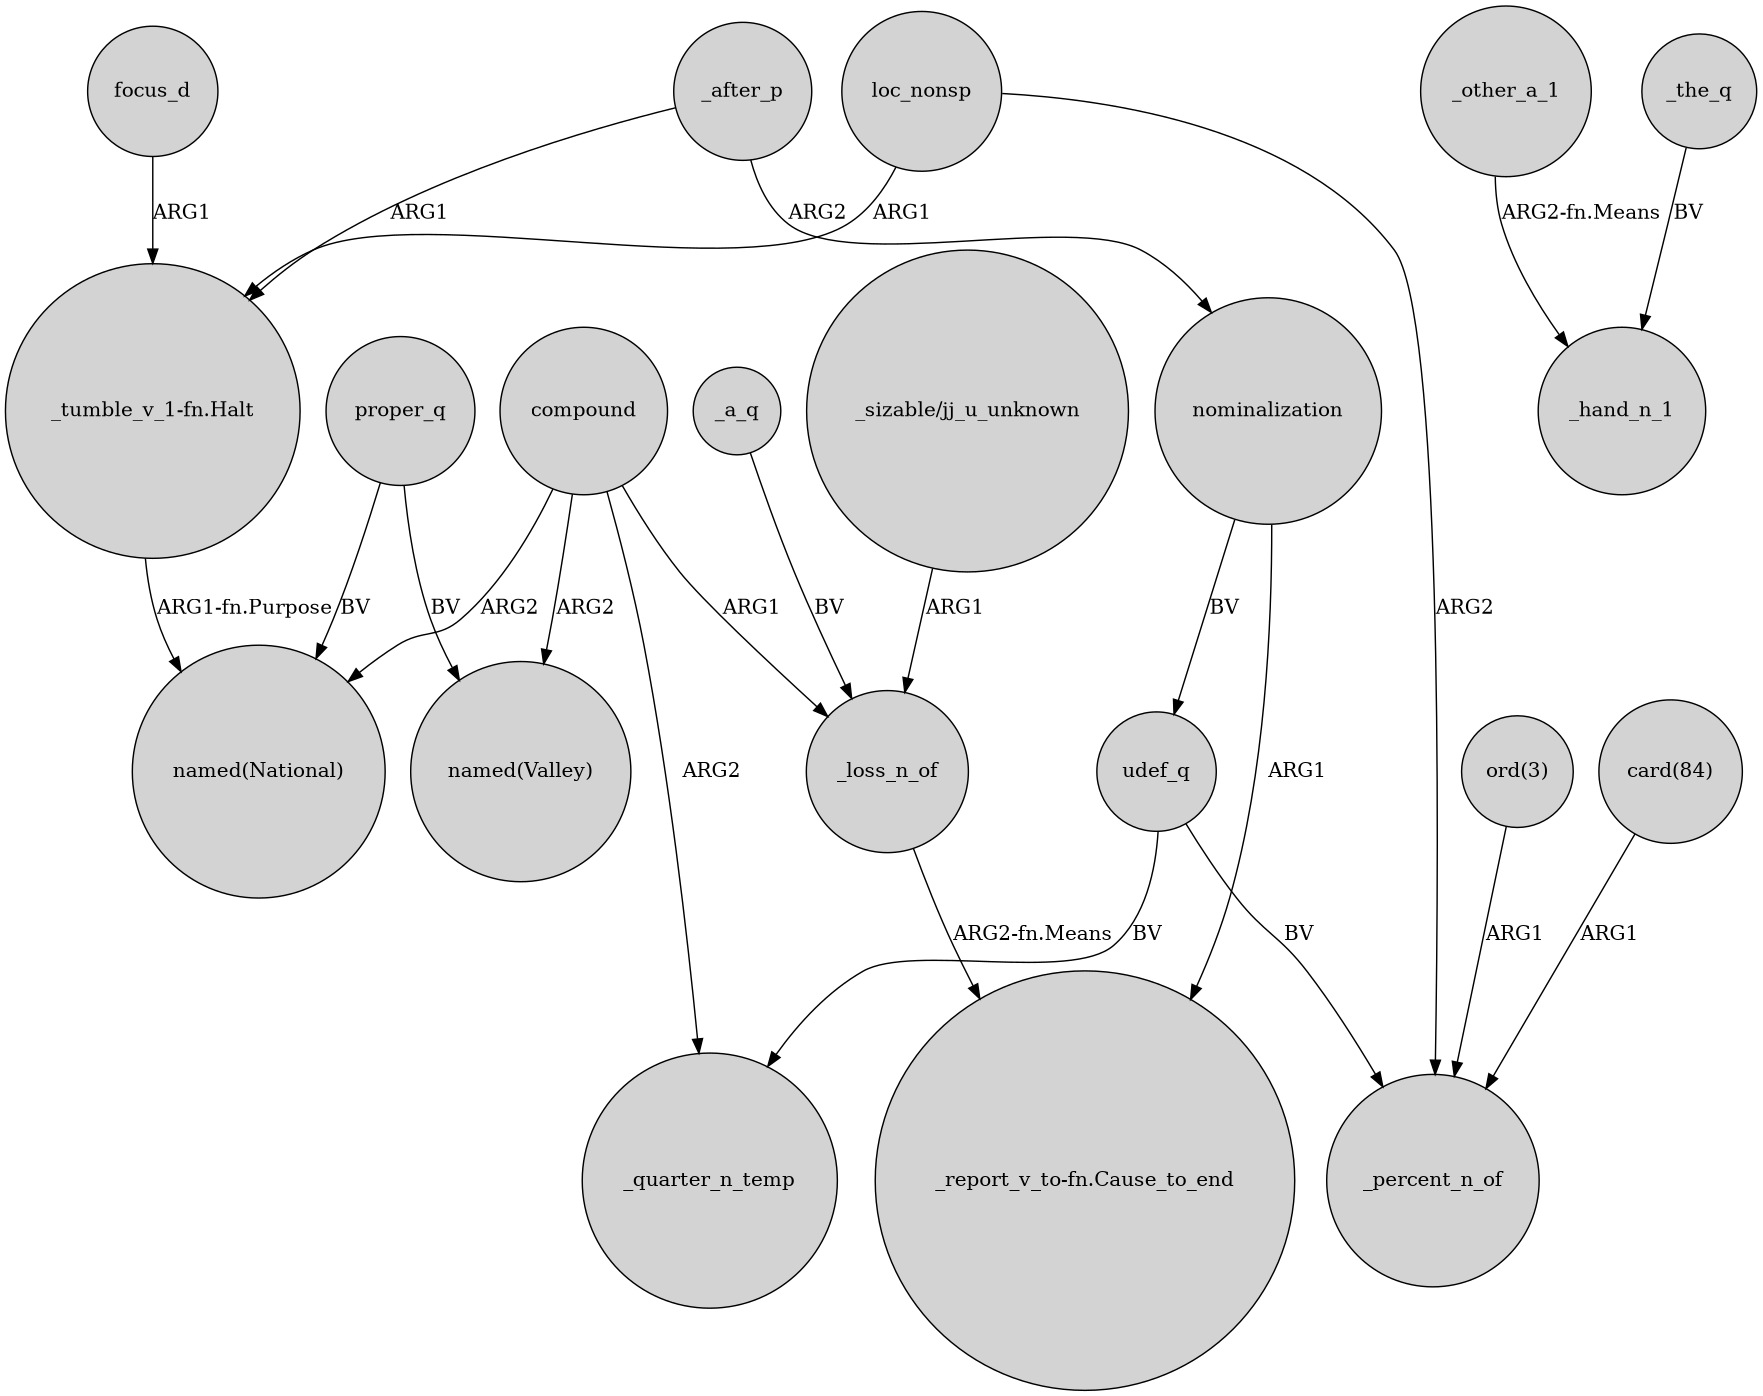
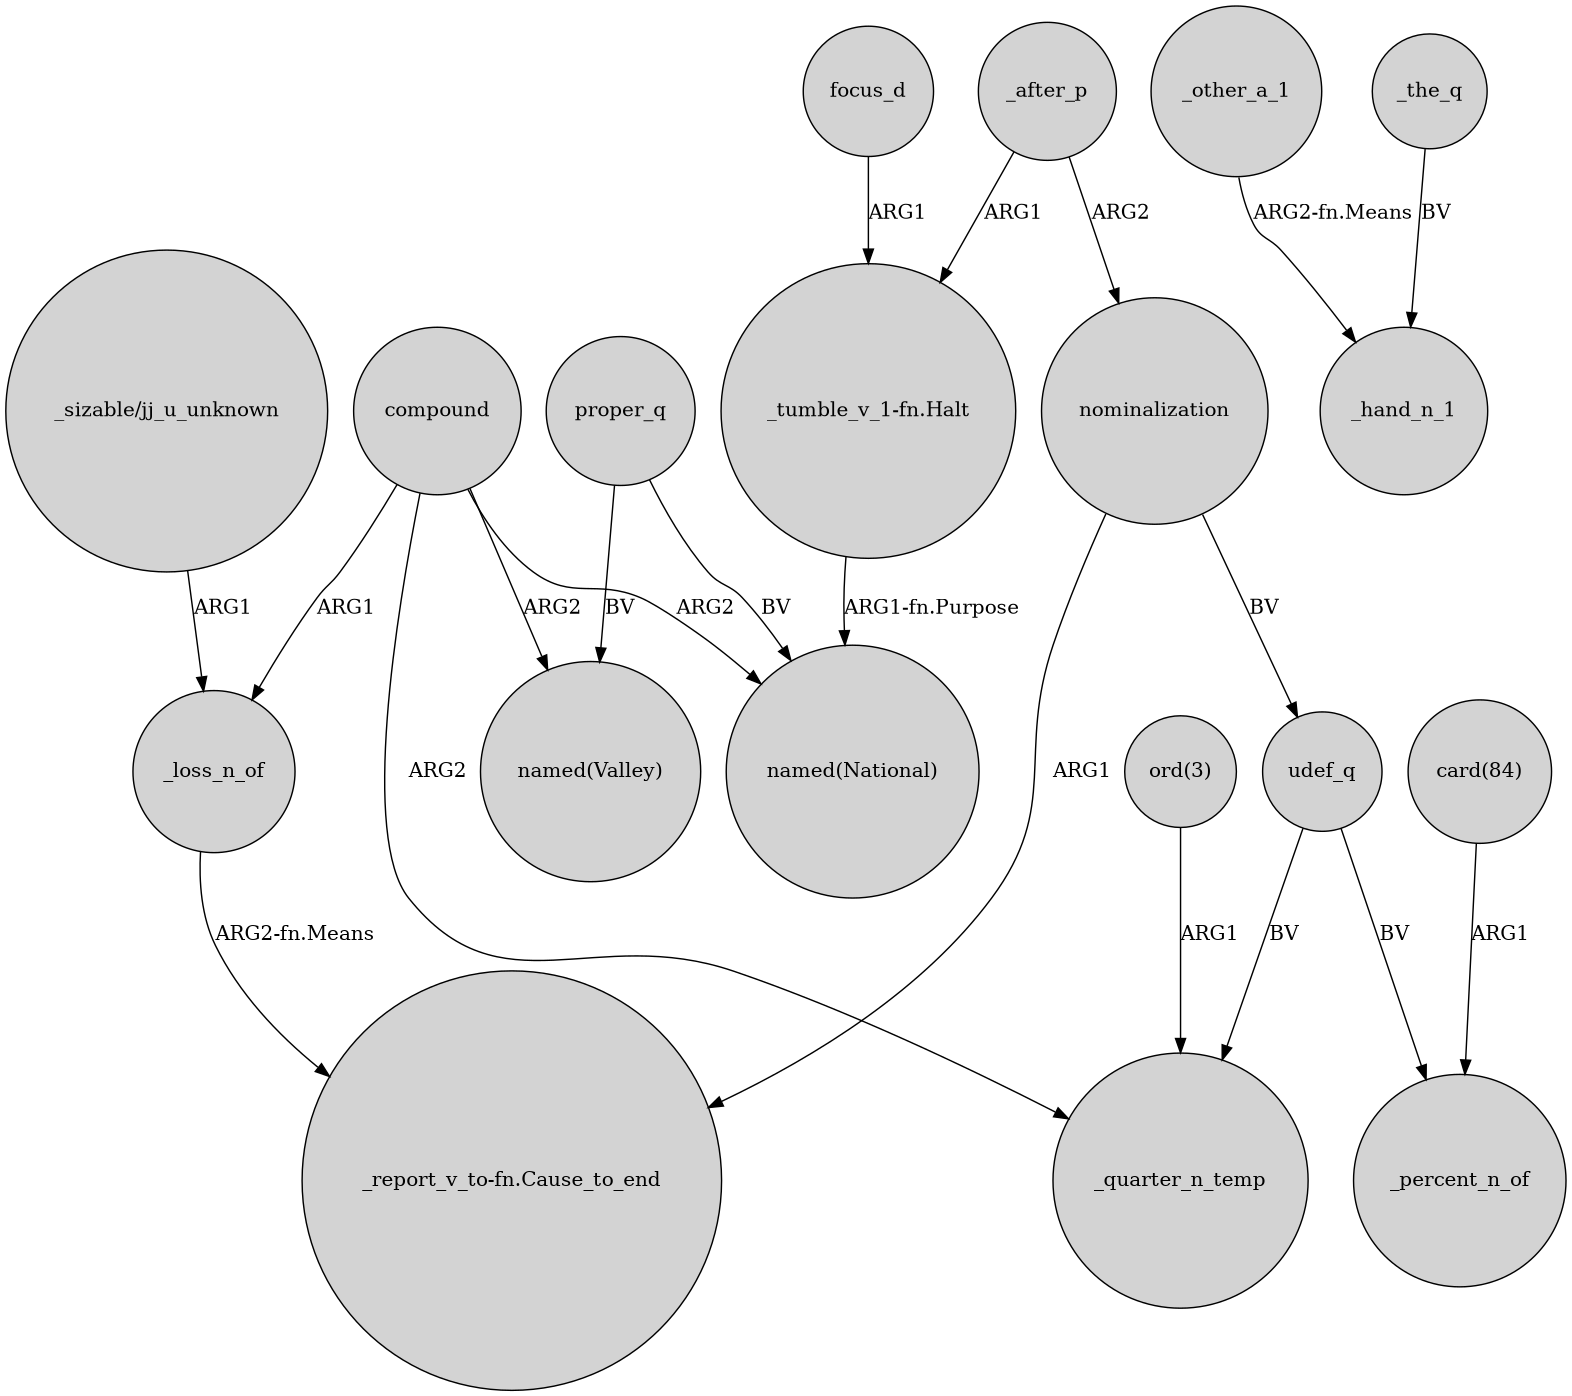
node "loc_nonsp": removed
node "_a_q": removed
edge "ord(3)" -> "_percent_n_of": now "ord(3)" -> "_quarter_n_temp"
